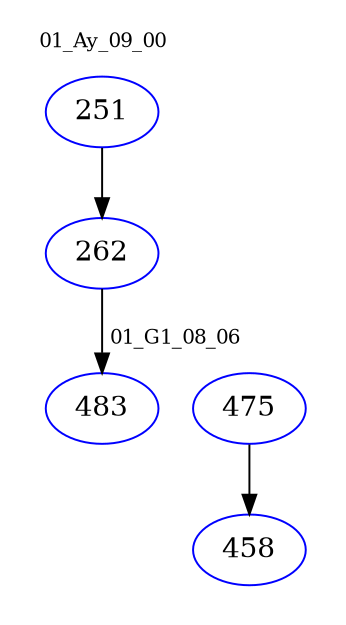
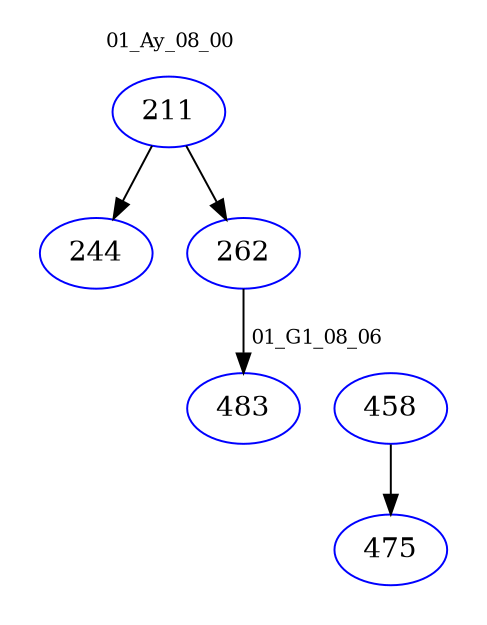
cluster "01_Ay_09_00": label "01_Ay_09_00" -> "01_Ay_08_00"
node "251": label "251" -> "211"
node "244": added
edge "475" -> "458": reversed
